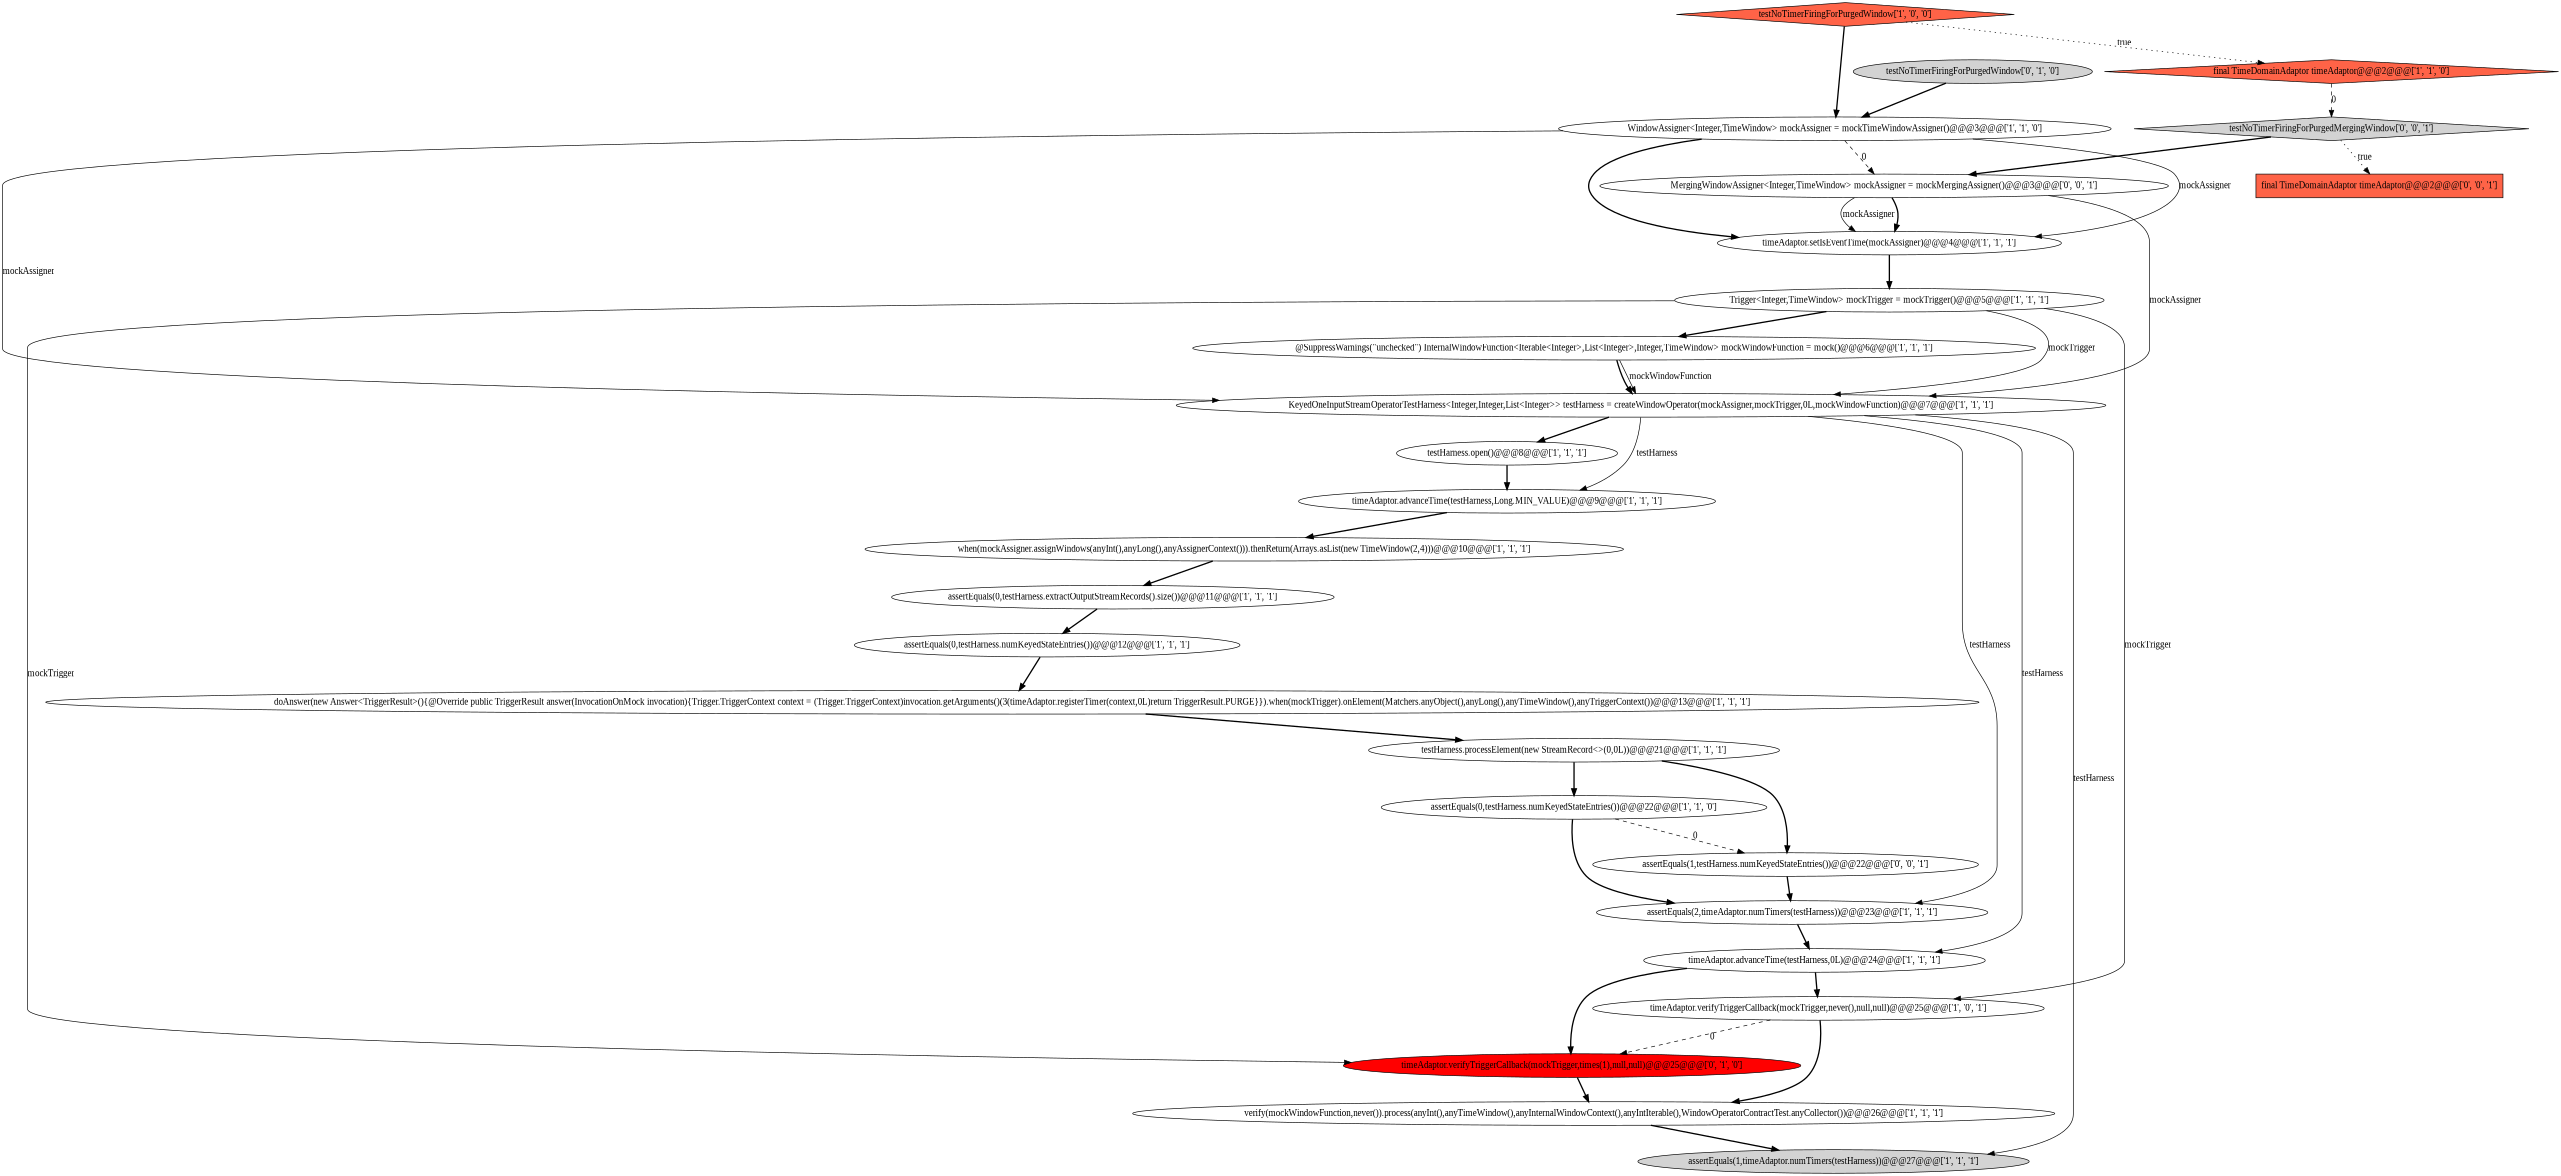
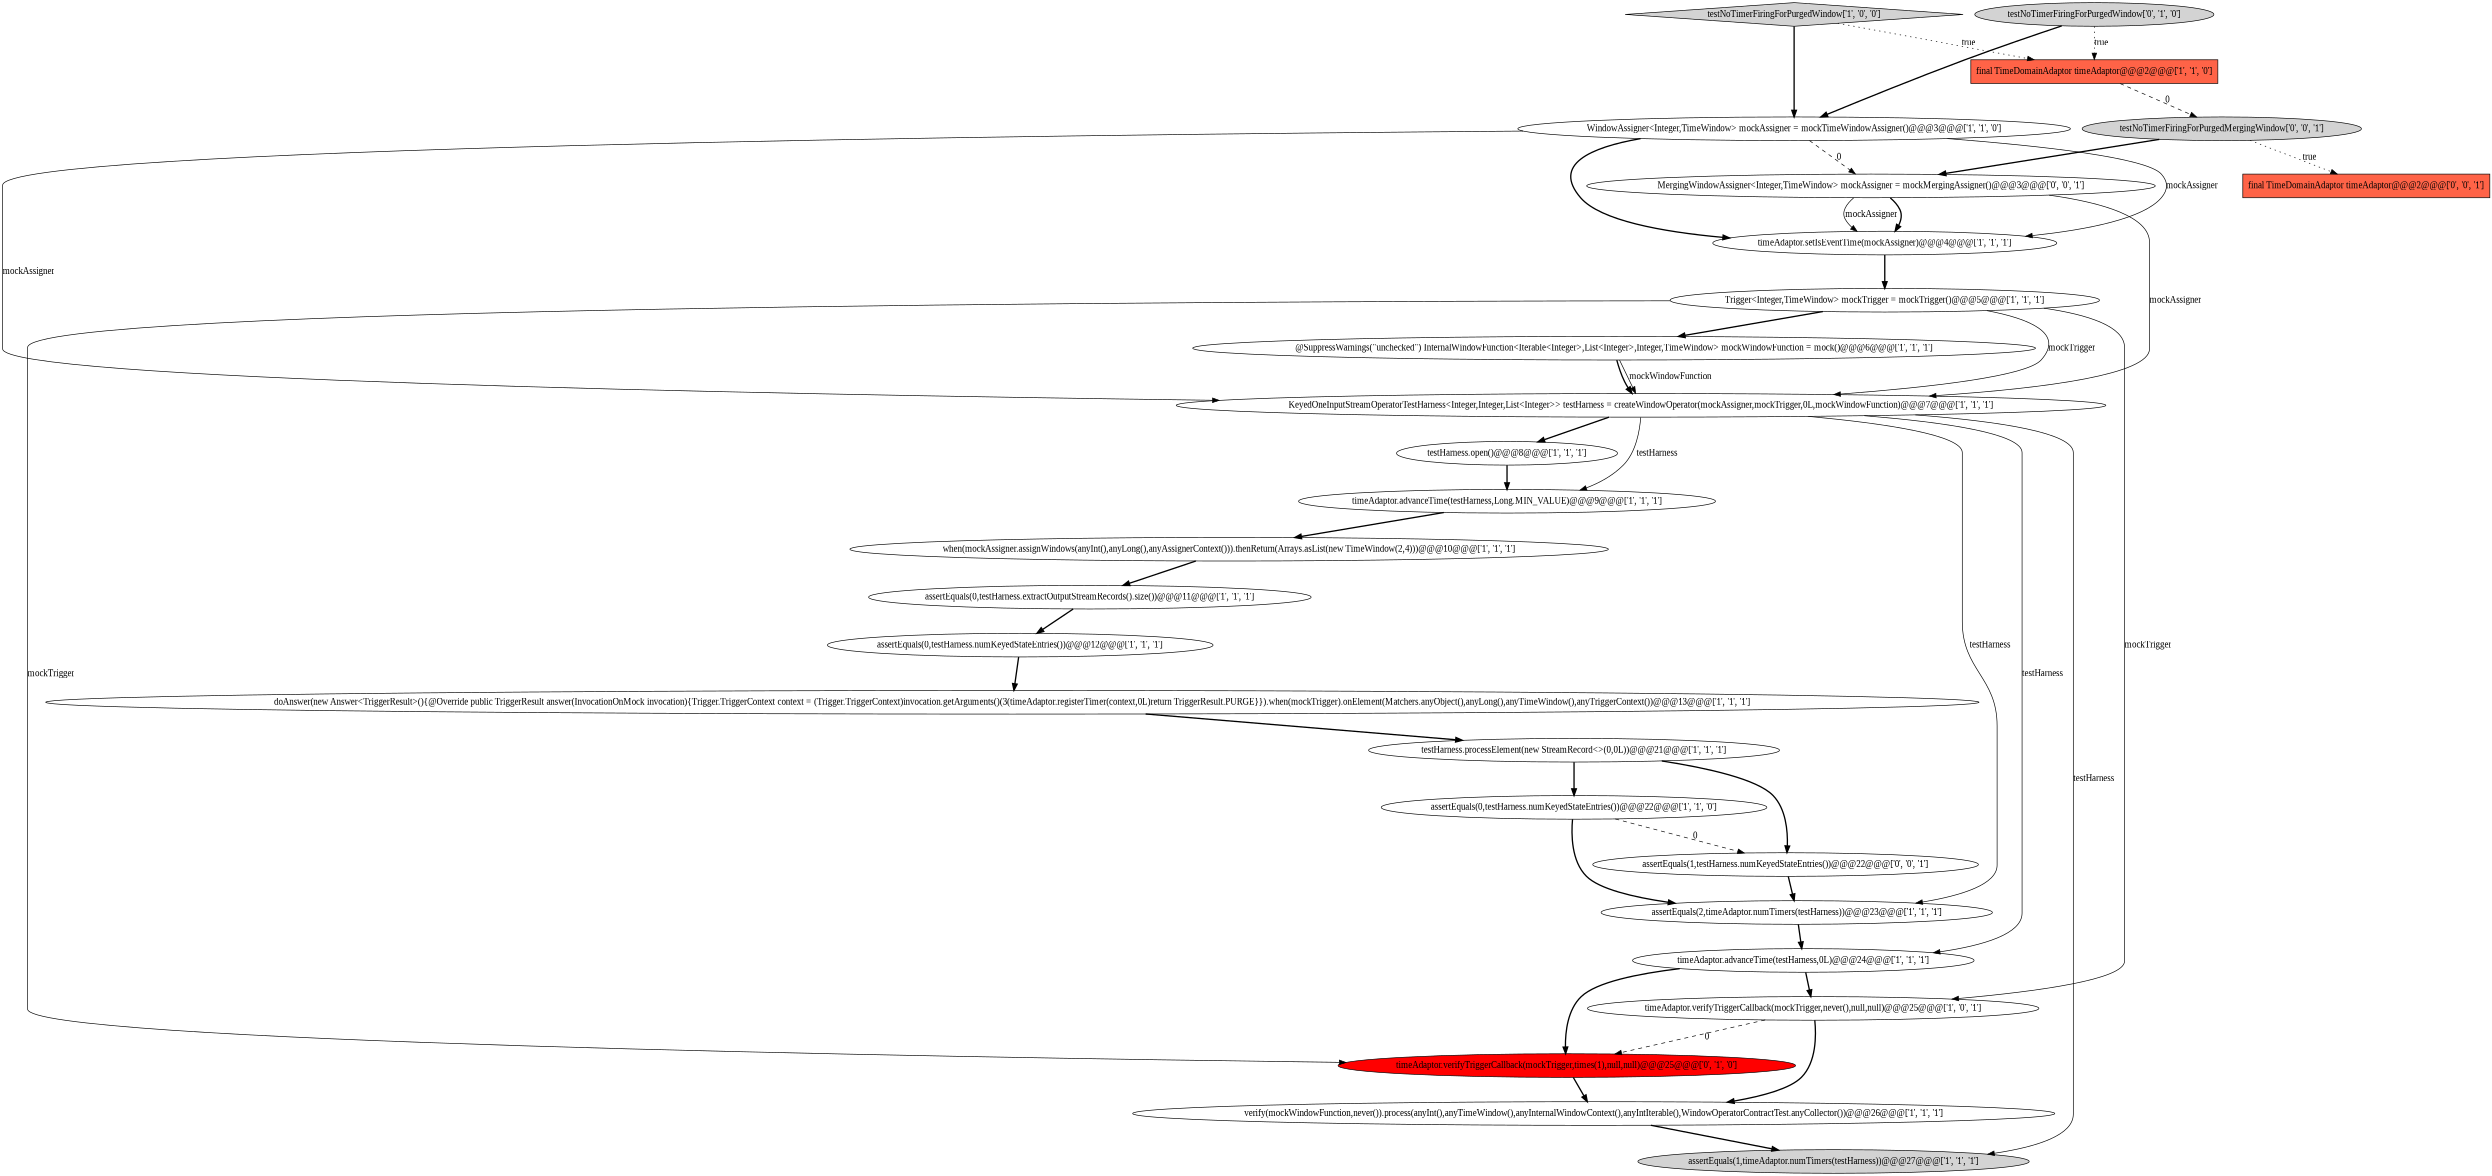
node "testNoTimerFiringForPurgedWindow['1', '0', '0']": fillcolor tomato -> lightgray
edge "testNoTimerFiringForPurgedWindow['0', '1', '0']" -> "final TimeDomainAdaptor timeAdaptor@@@2@@@['1', '1', '0']": added, label "true"
node "final TimeDomainAdaptor timeAdaptor@@@2@@@['1', '1', '0']": shape diamond -> box
node "testNoTimerFiringForPurgedMergingWindow['0', '0', '1']": shape diamond -> ellipse
